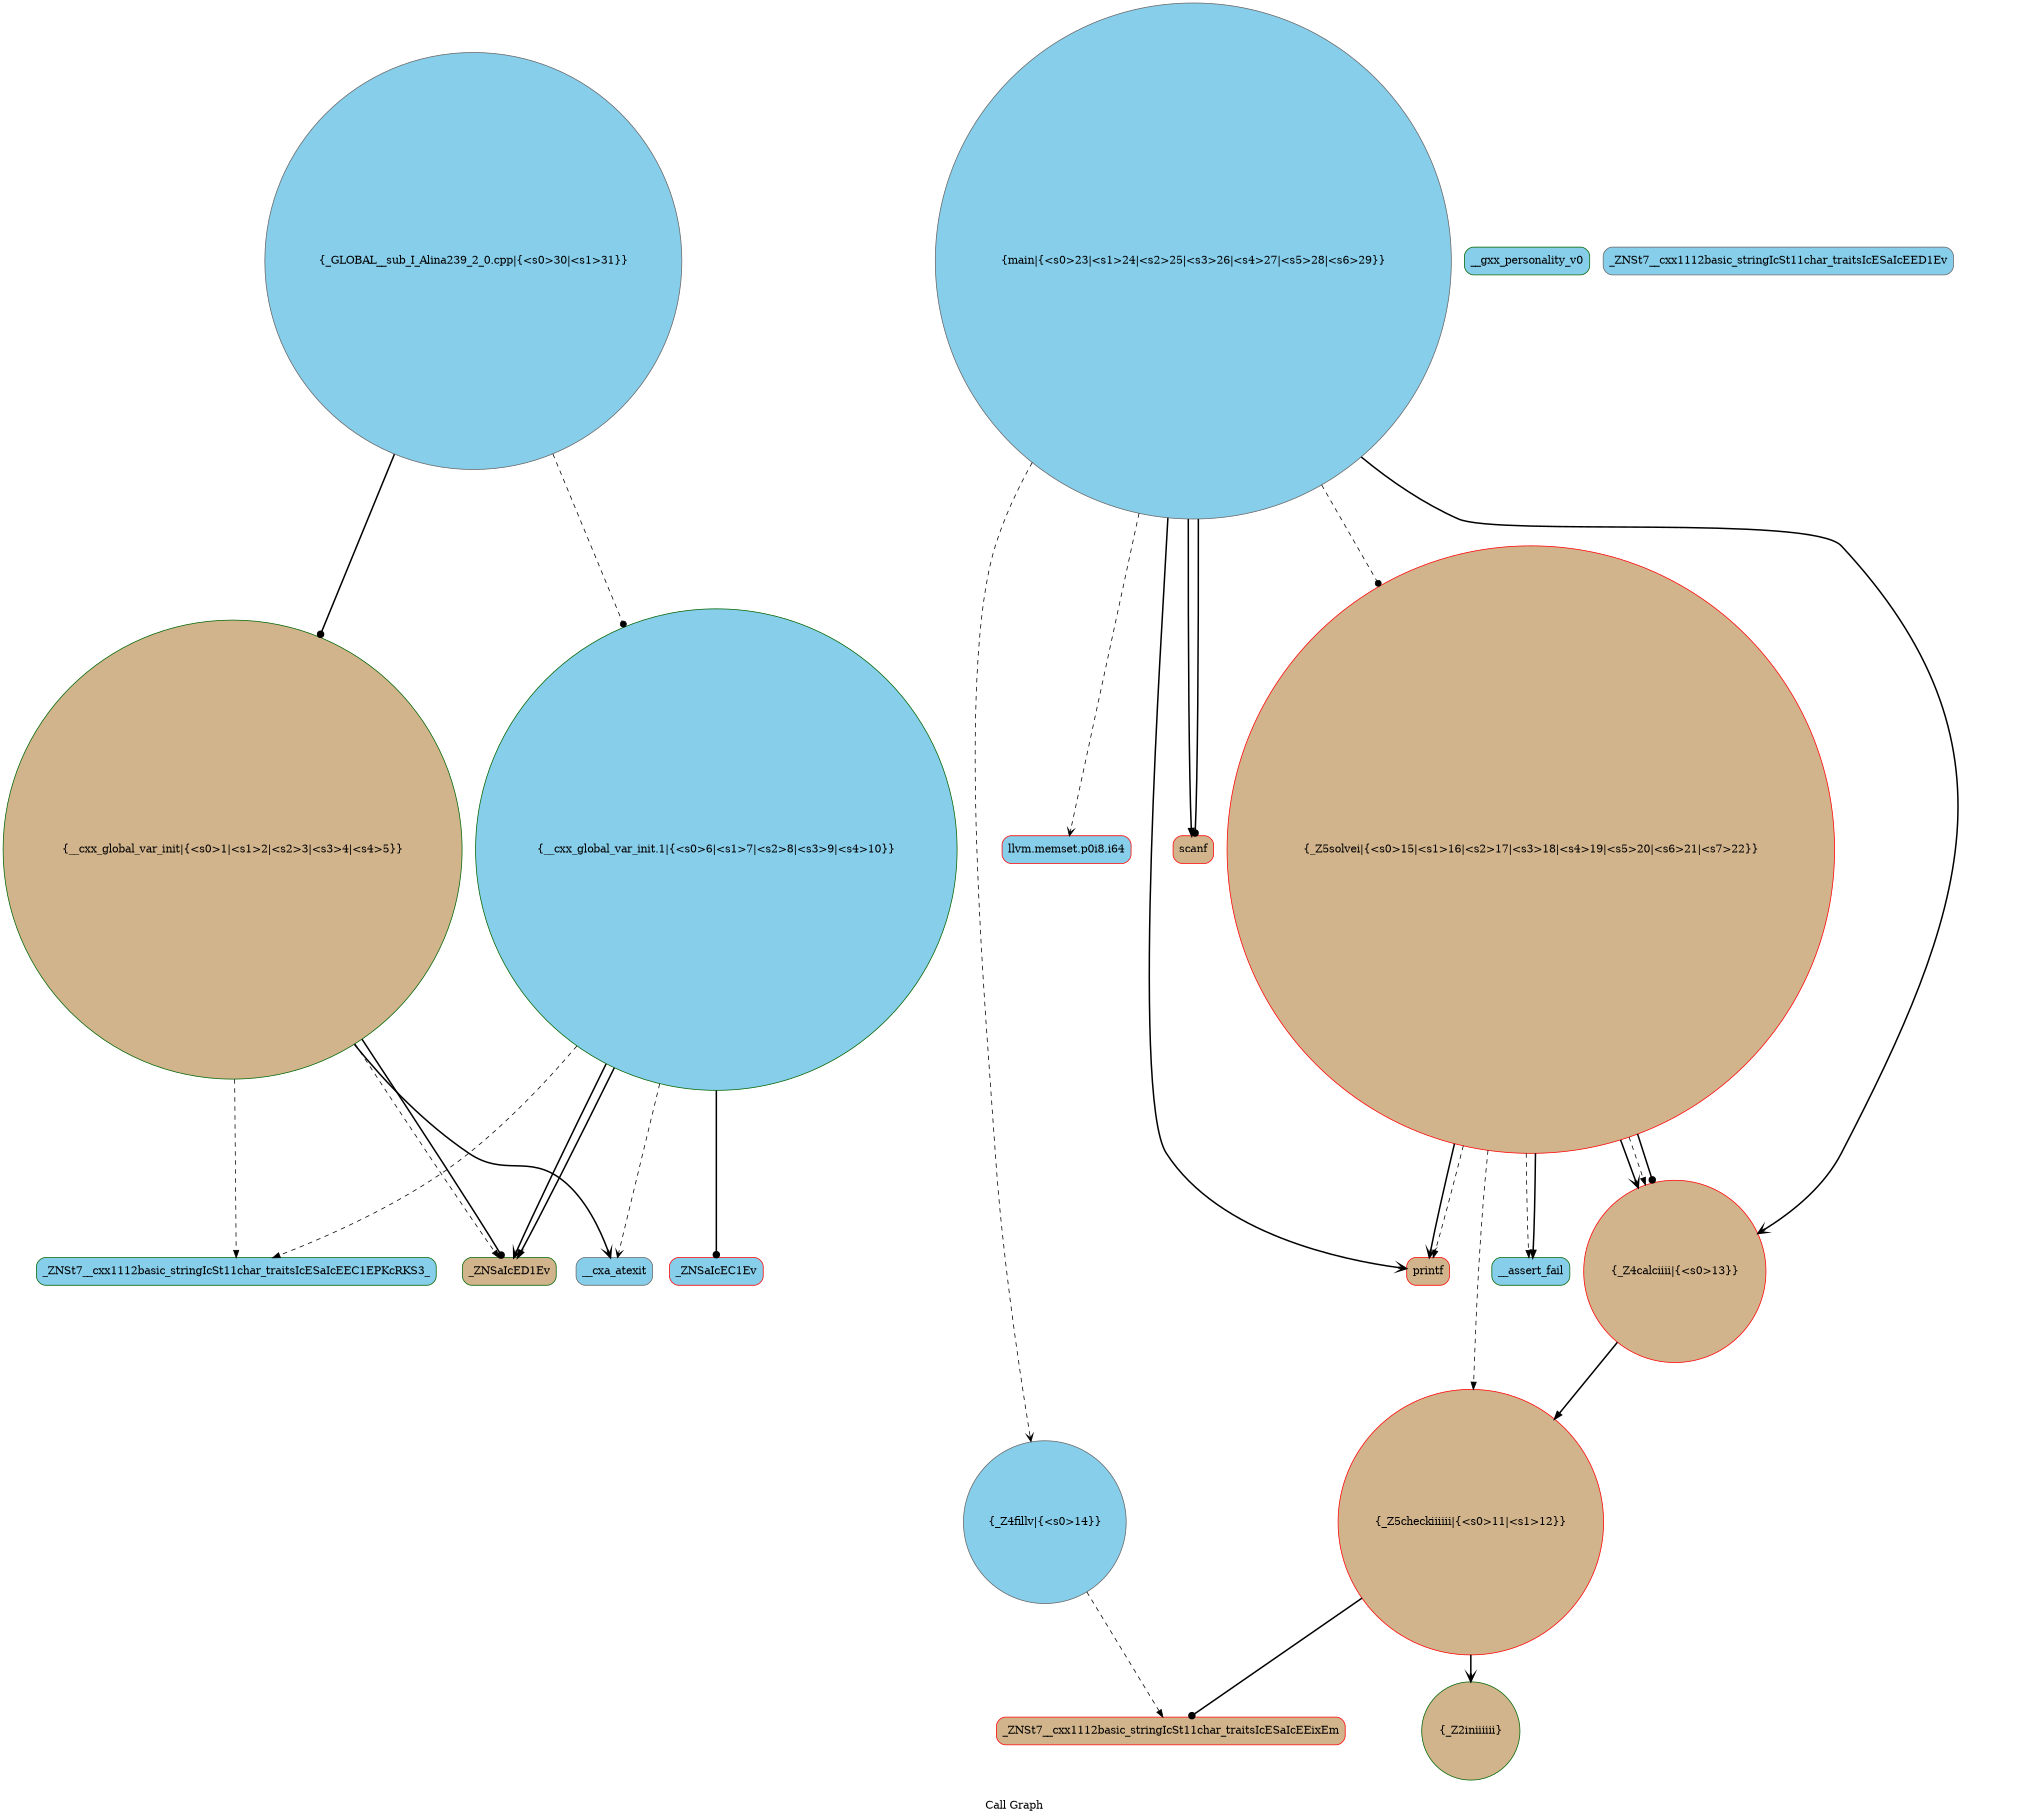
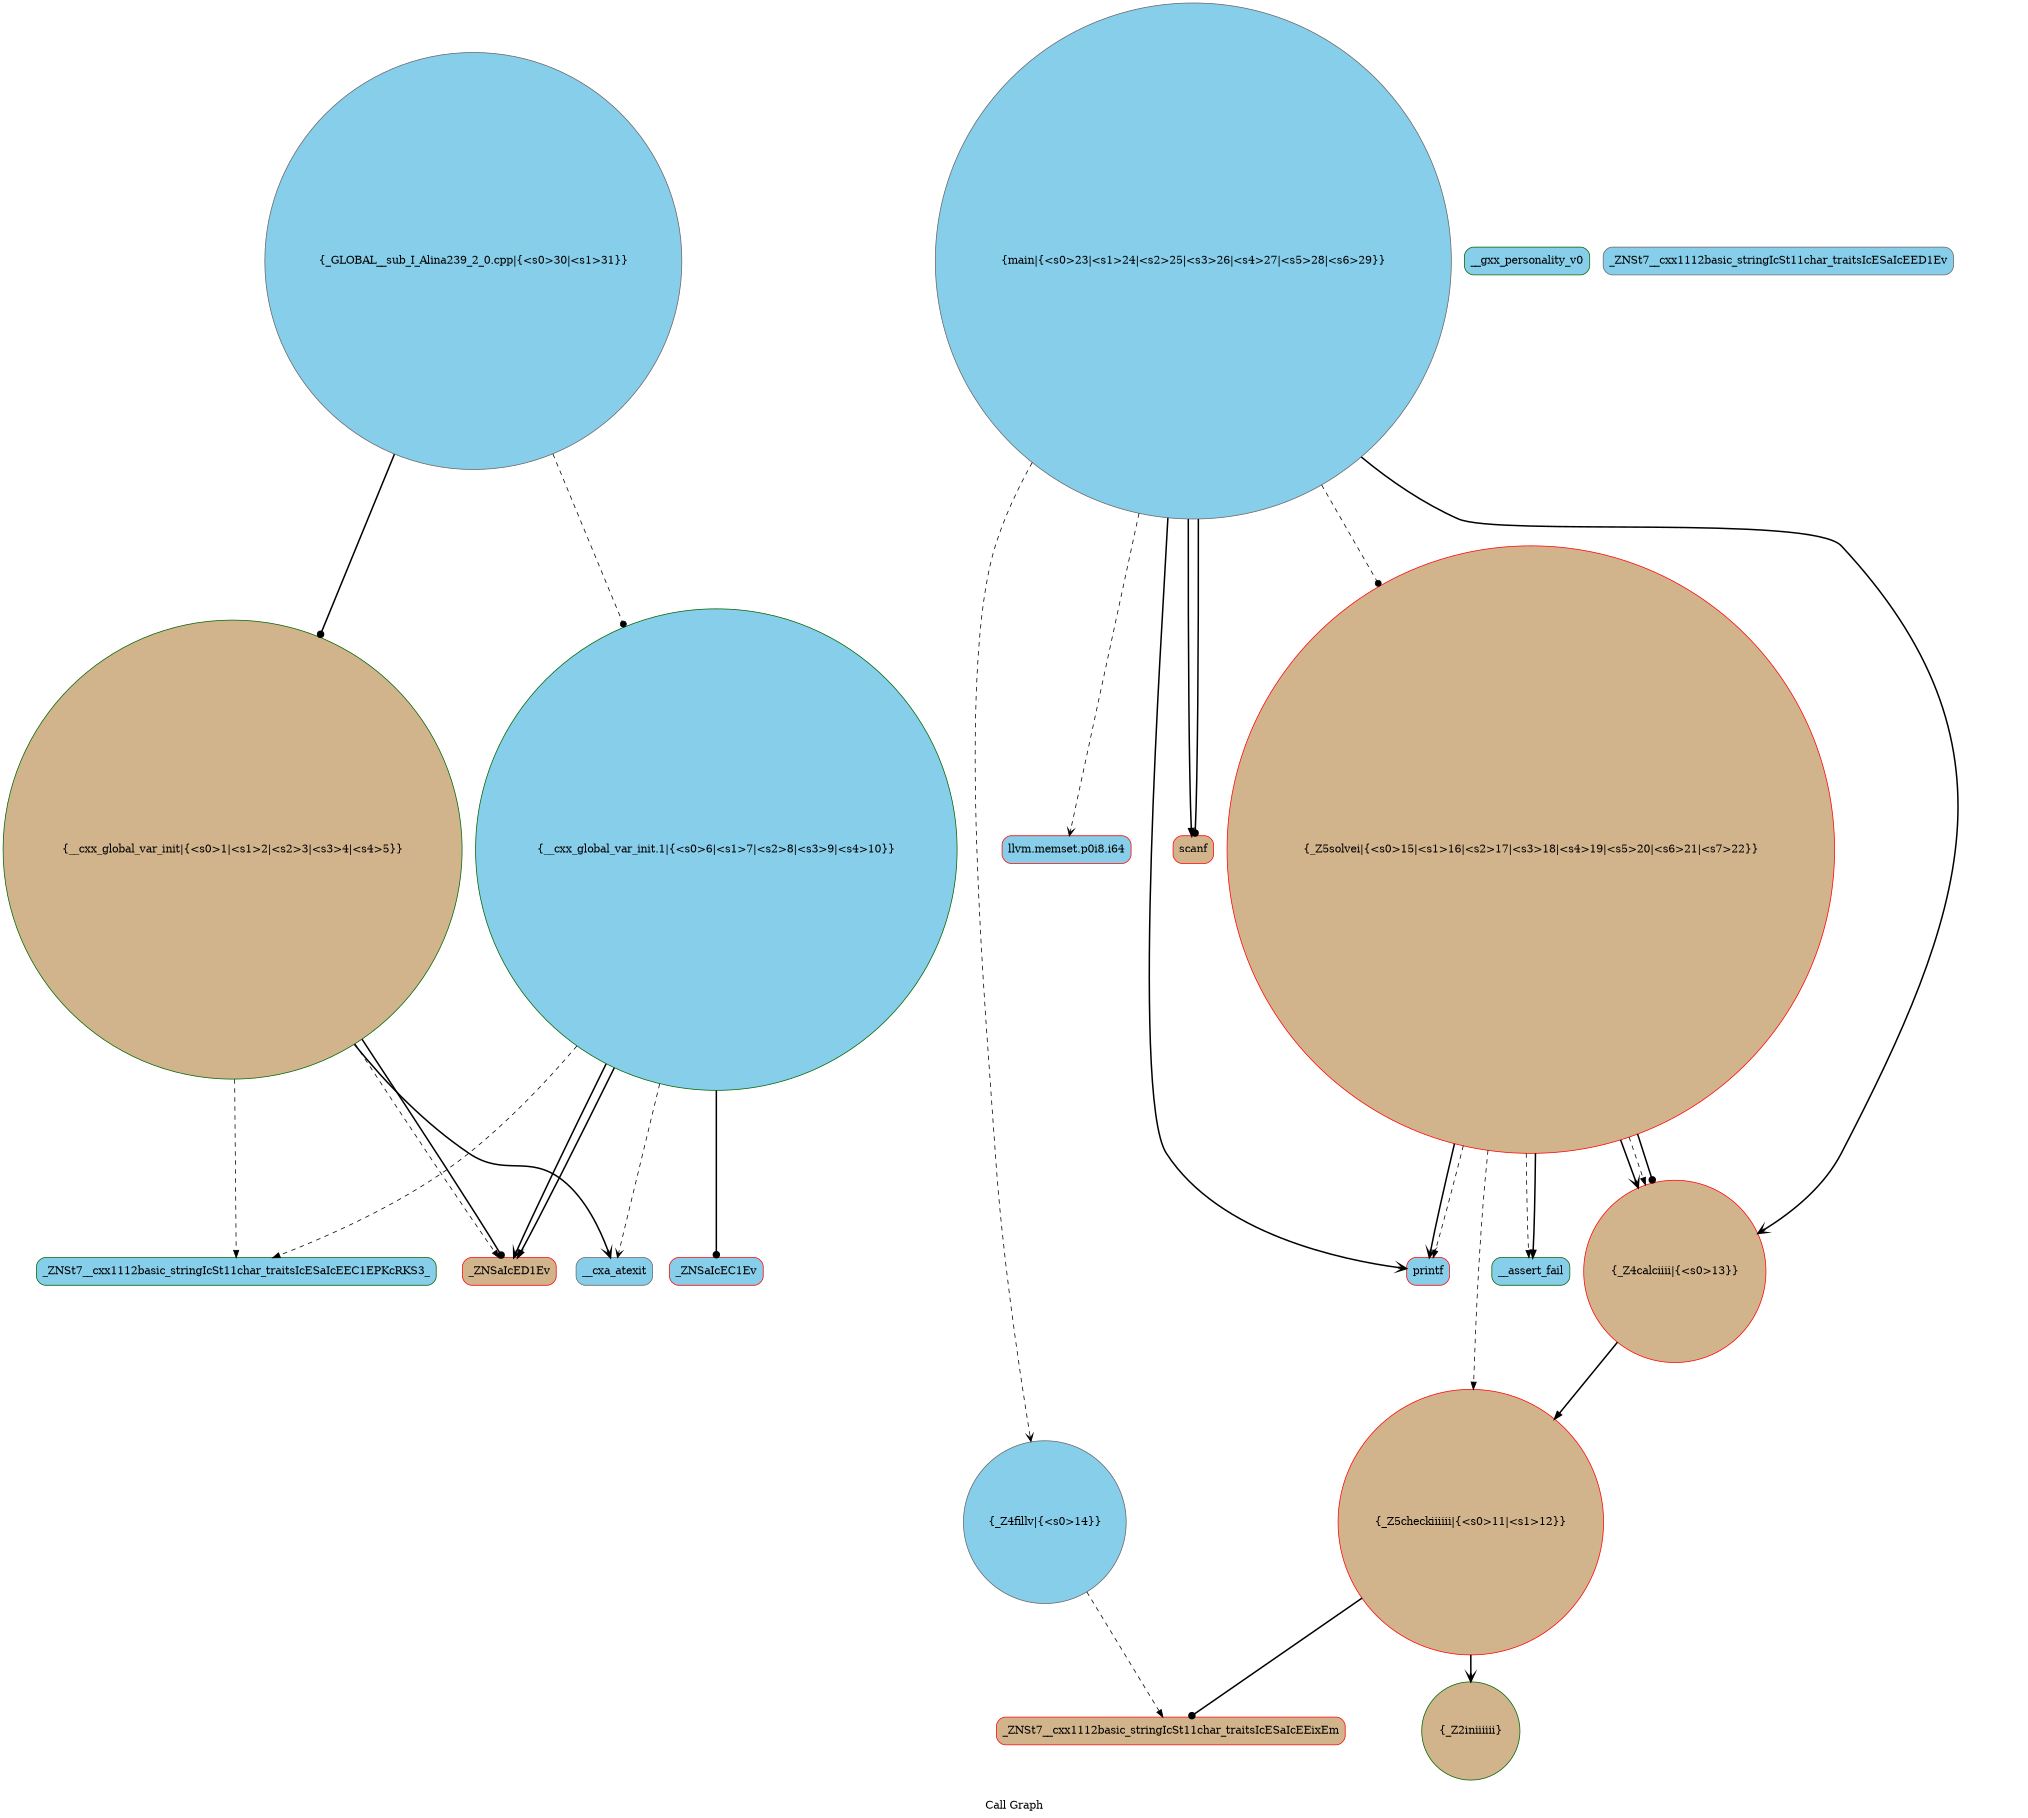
node "_ZNSaIcED1Ev": color darkgreen -> red
node "printf": fillcolor tan -> skyblue
